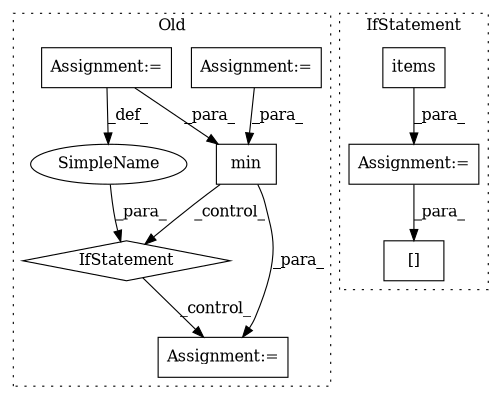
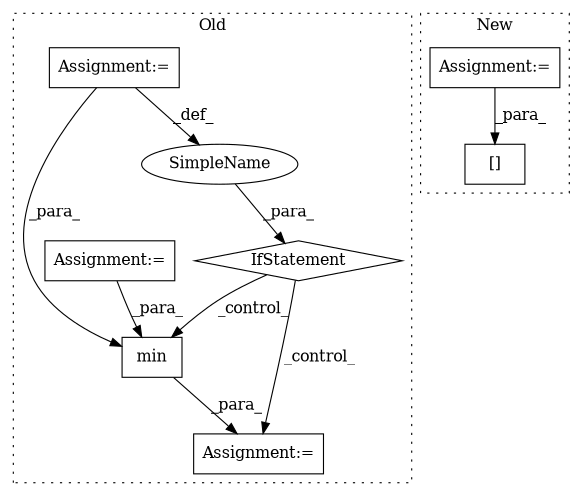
cluster "IfStatement": label "IfStatement" -> "New"
node "items": removed
edge "min" -> "IfStatement": reversed
